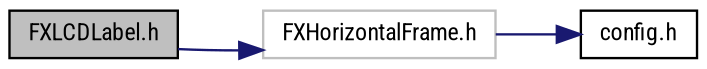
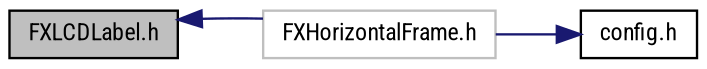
edge "FXLCDLabel.h" -> "FXHorizontalFrame.h": reversed
